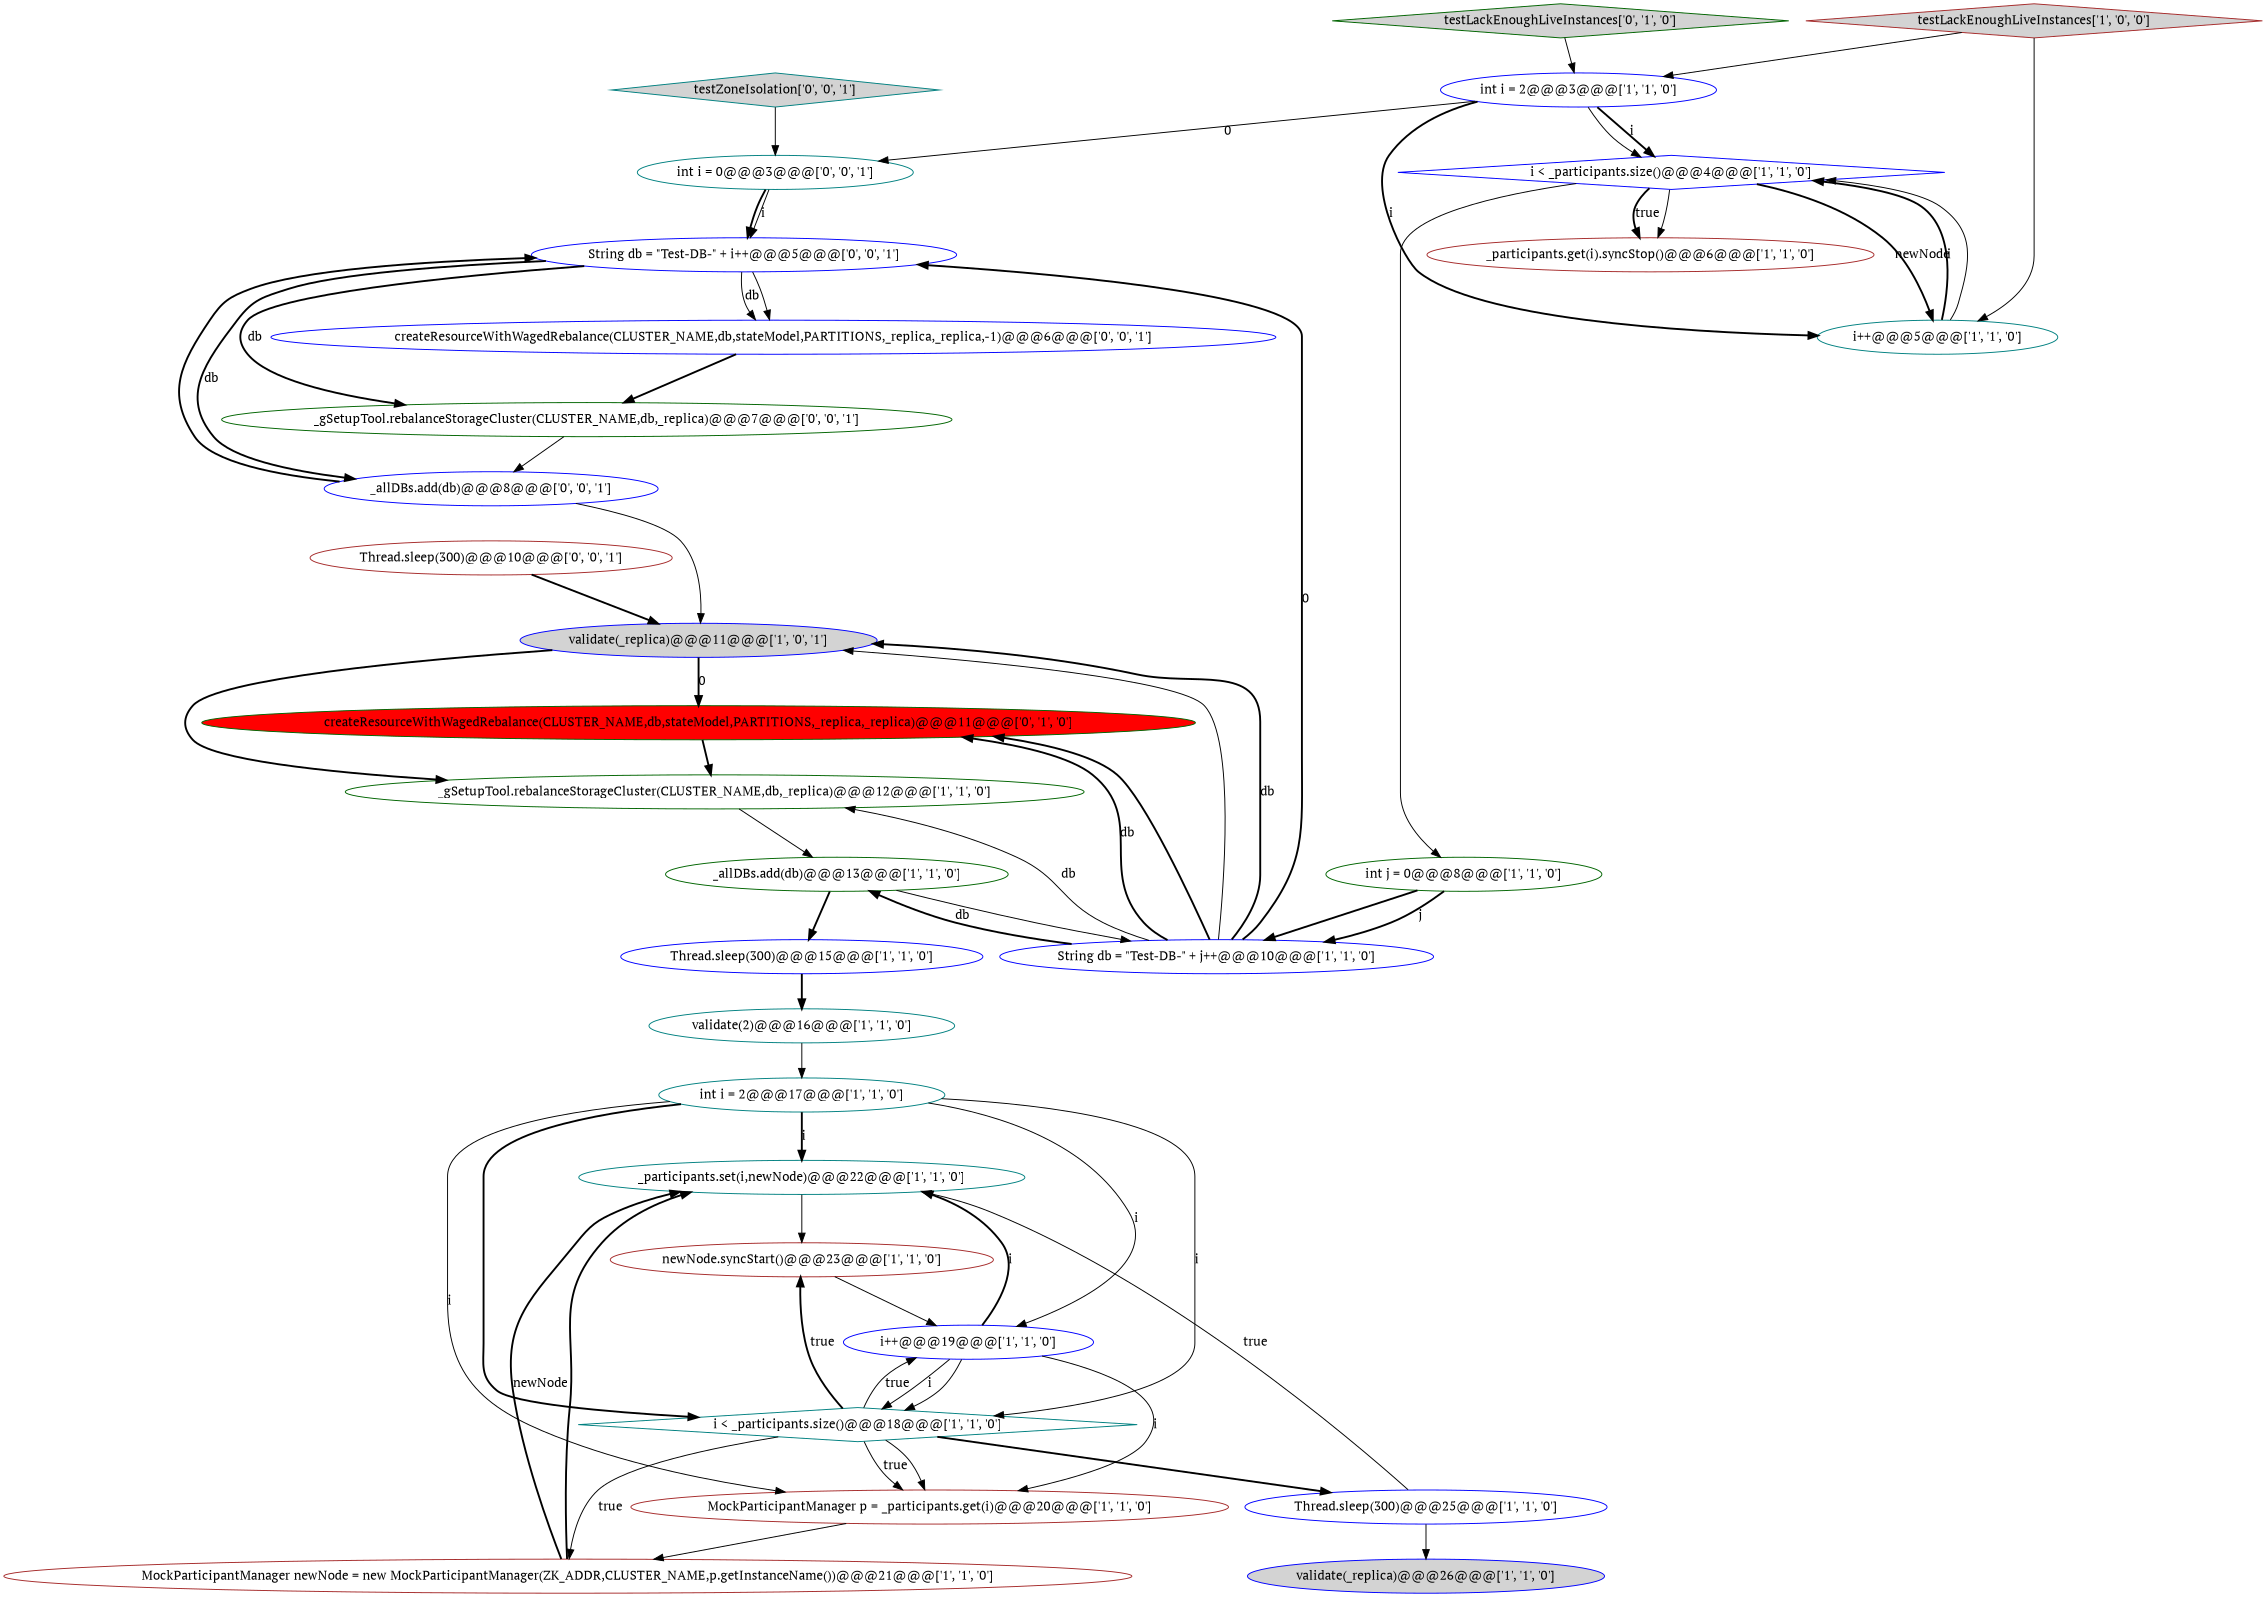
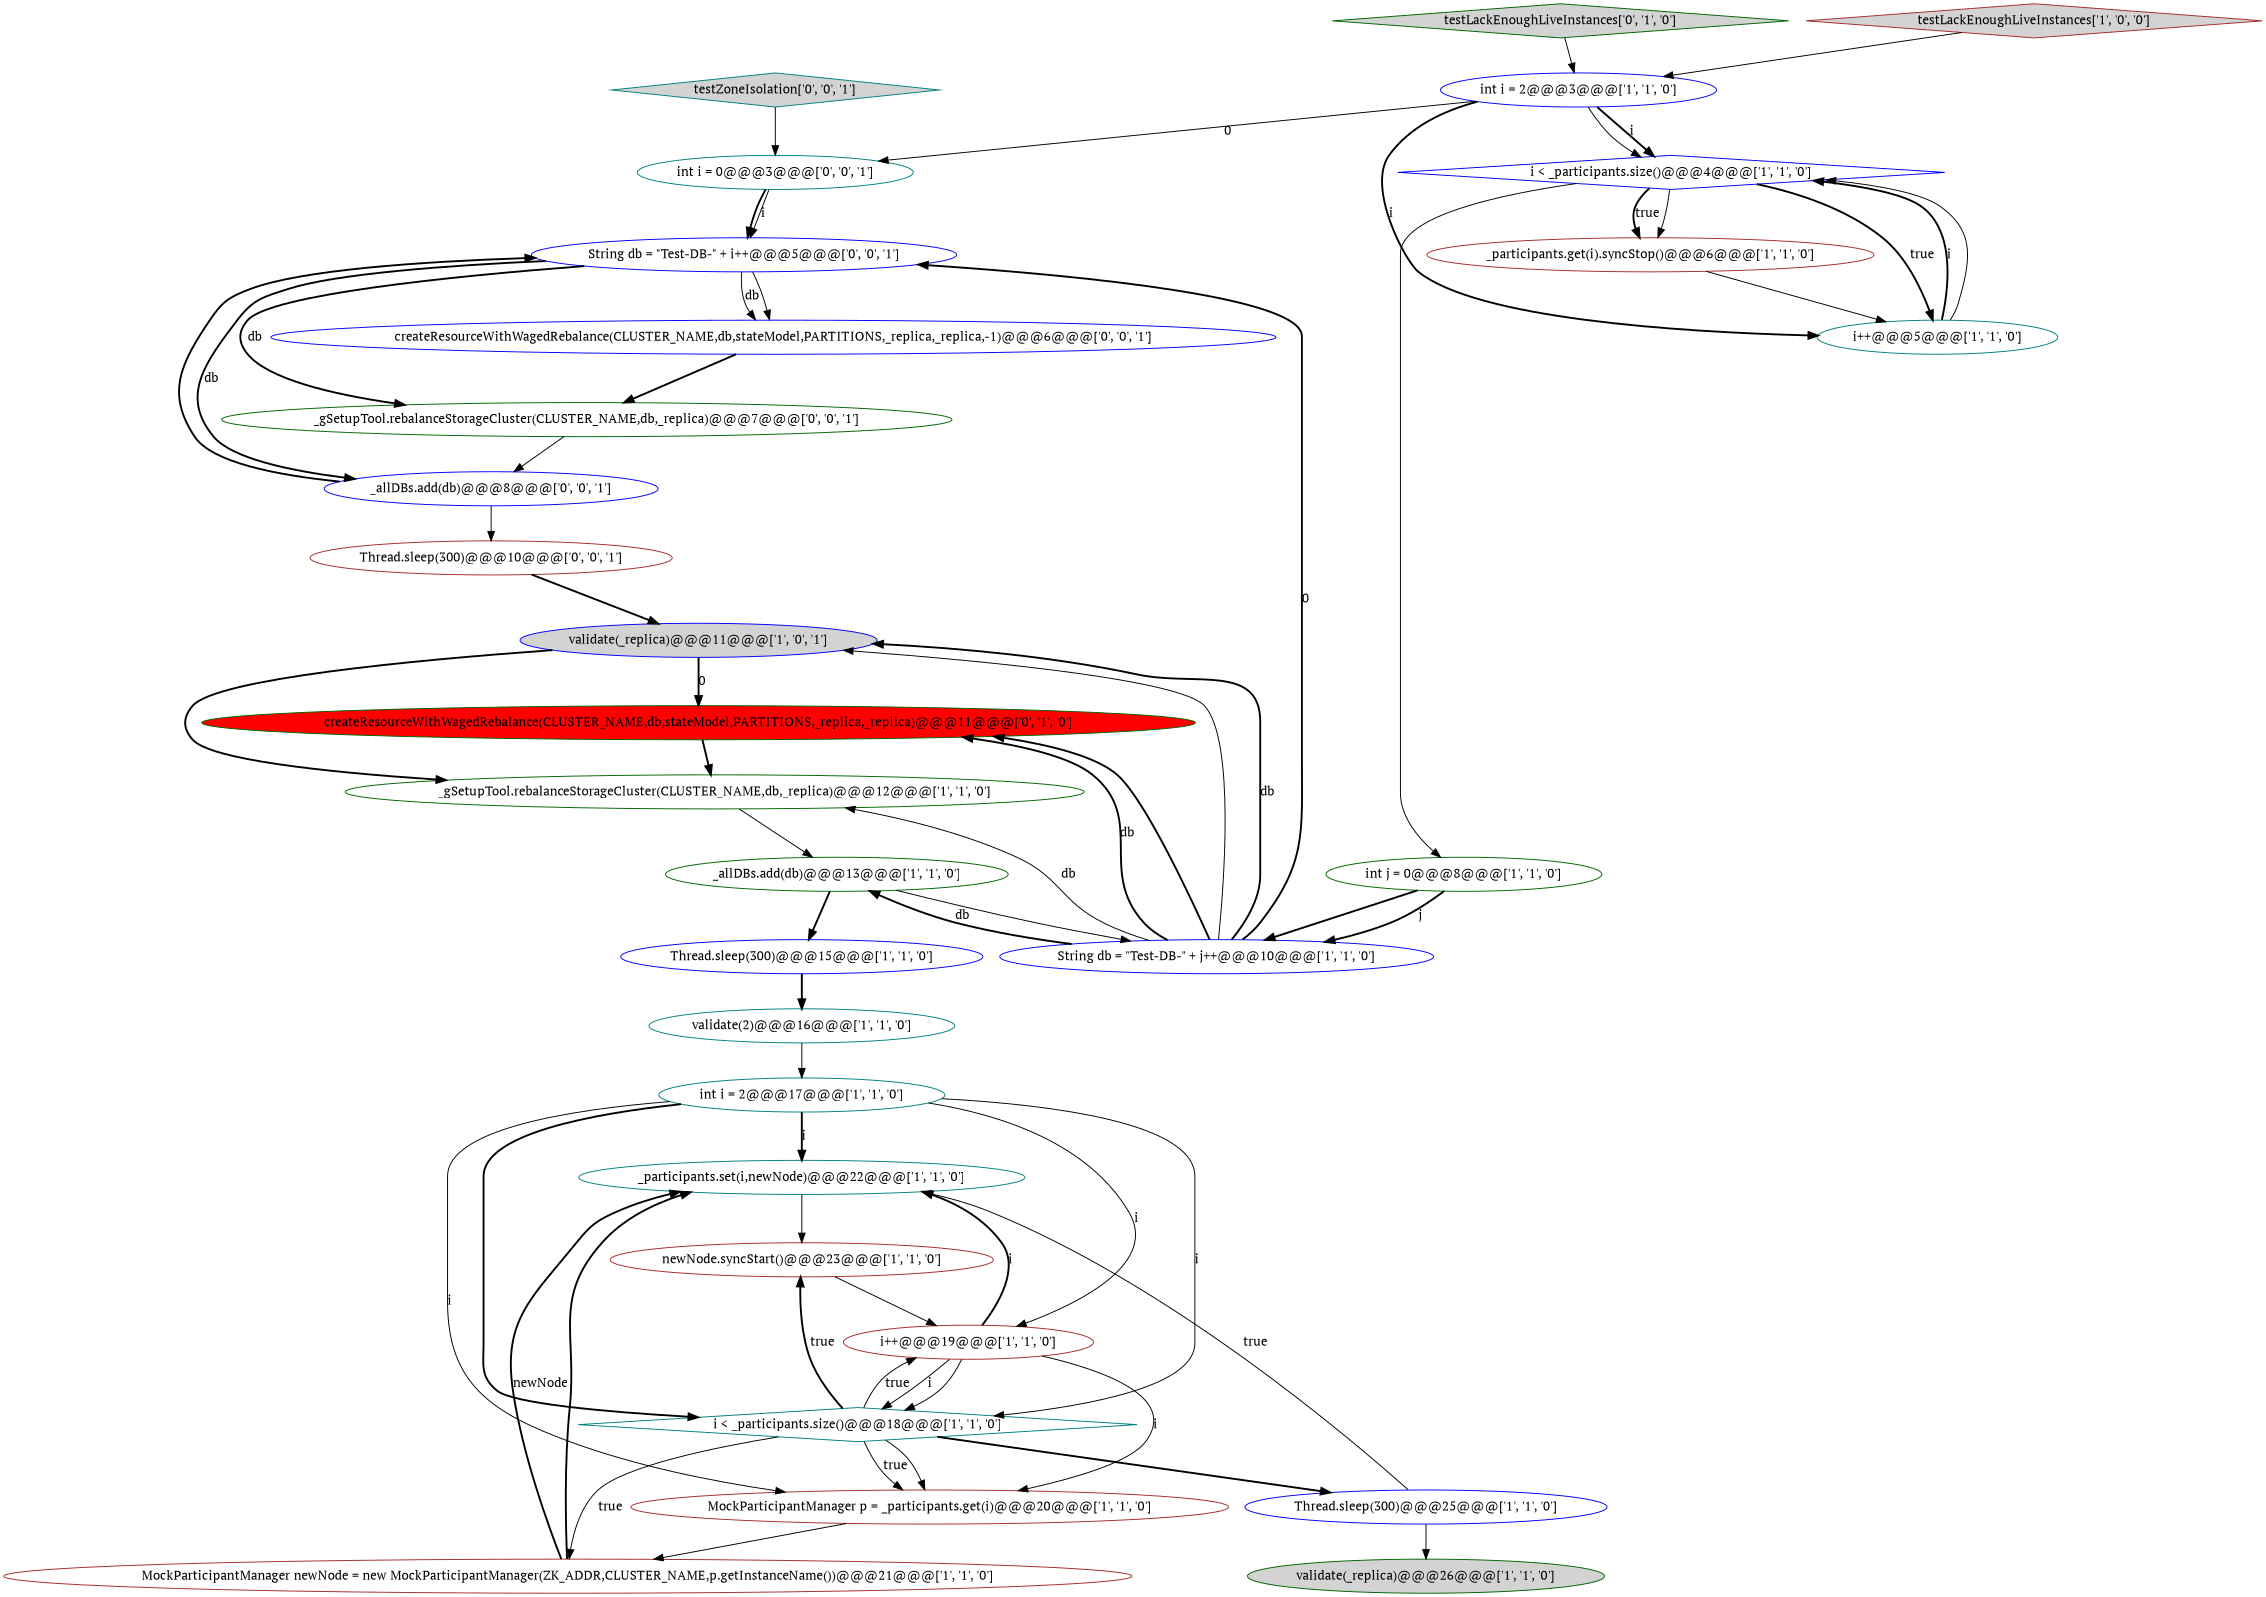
edge "testLackEnoughLiveInstances['1', '0', '0']" -> "i++@@@5@@@['1', '1', '0']": now "_participants.get(i).syncStop()@@@6@@@['1', '1', '0']" -> "i++@@@5@@@['1', '1', '0']"
edge "i < _participants.size()@@@4@@@['1', '1', '0']" -> "i++@@@5@@@['1', '1', '0']": label "newNode" -> "true"
edge "_allDBs.add(db)@@@8@@@['0', '0', '1']" -> "validate(_replica)@@@11@@@['1', '0', '1']": now "_allDBs.add(db)@@@8@@@['0', '0', '1']" -> "Thread.sleep(300)@@@10@@@['0', '0', '1']"
node "i++@@@19@@@['1', '1', '0']": color blue -> brown
node "validate(_replica)@@@26@@@['1', '1', '0']": color blue -> darkgreen
